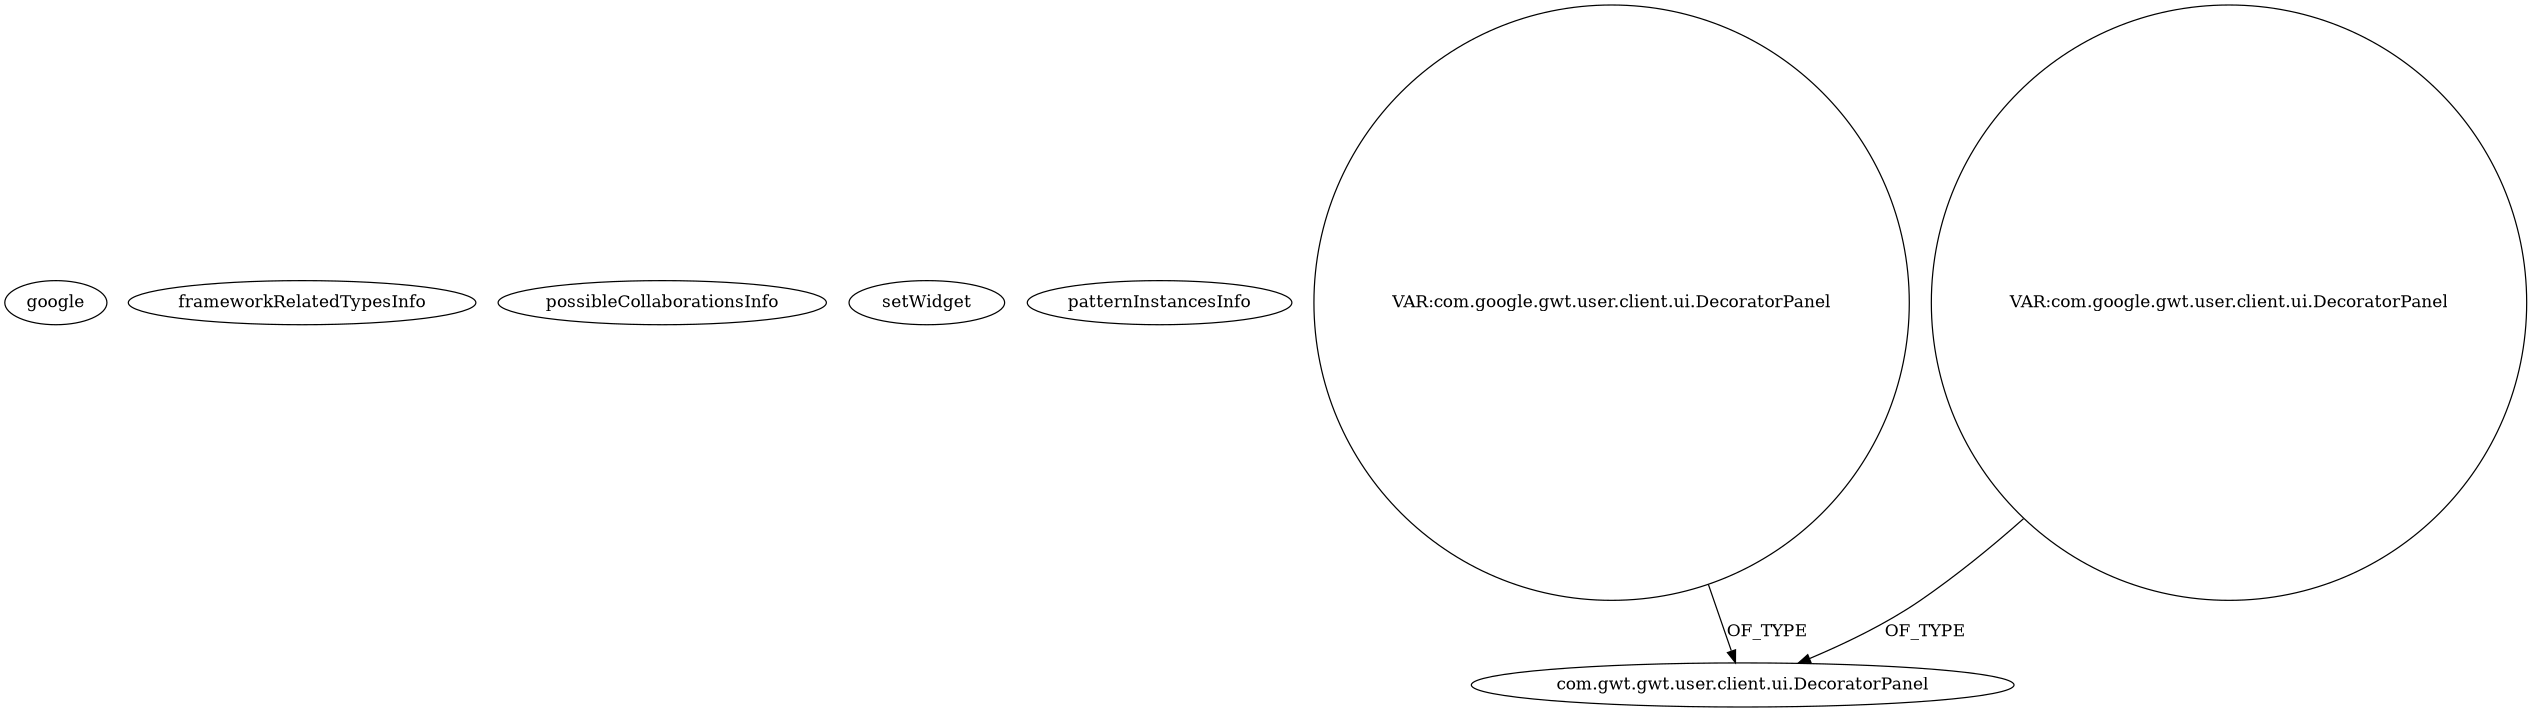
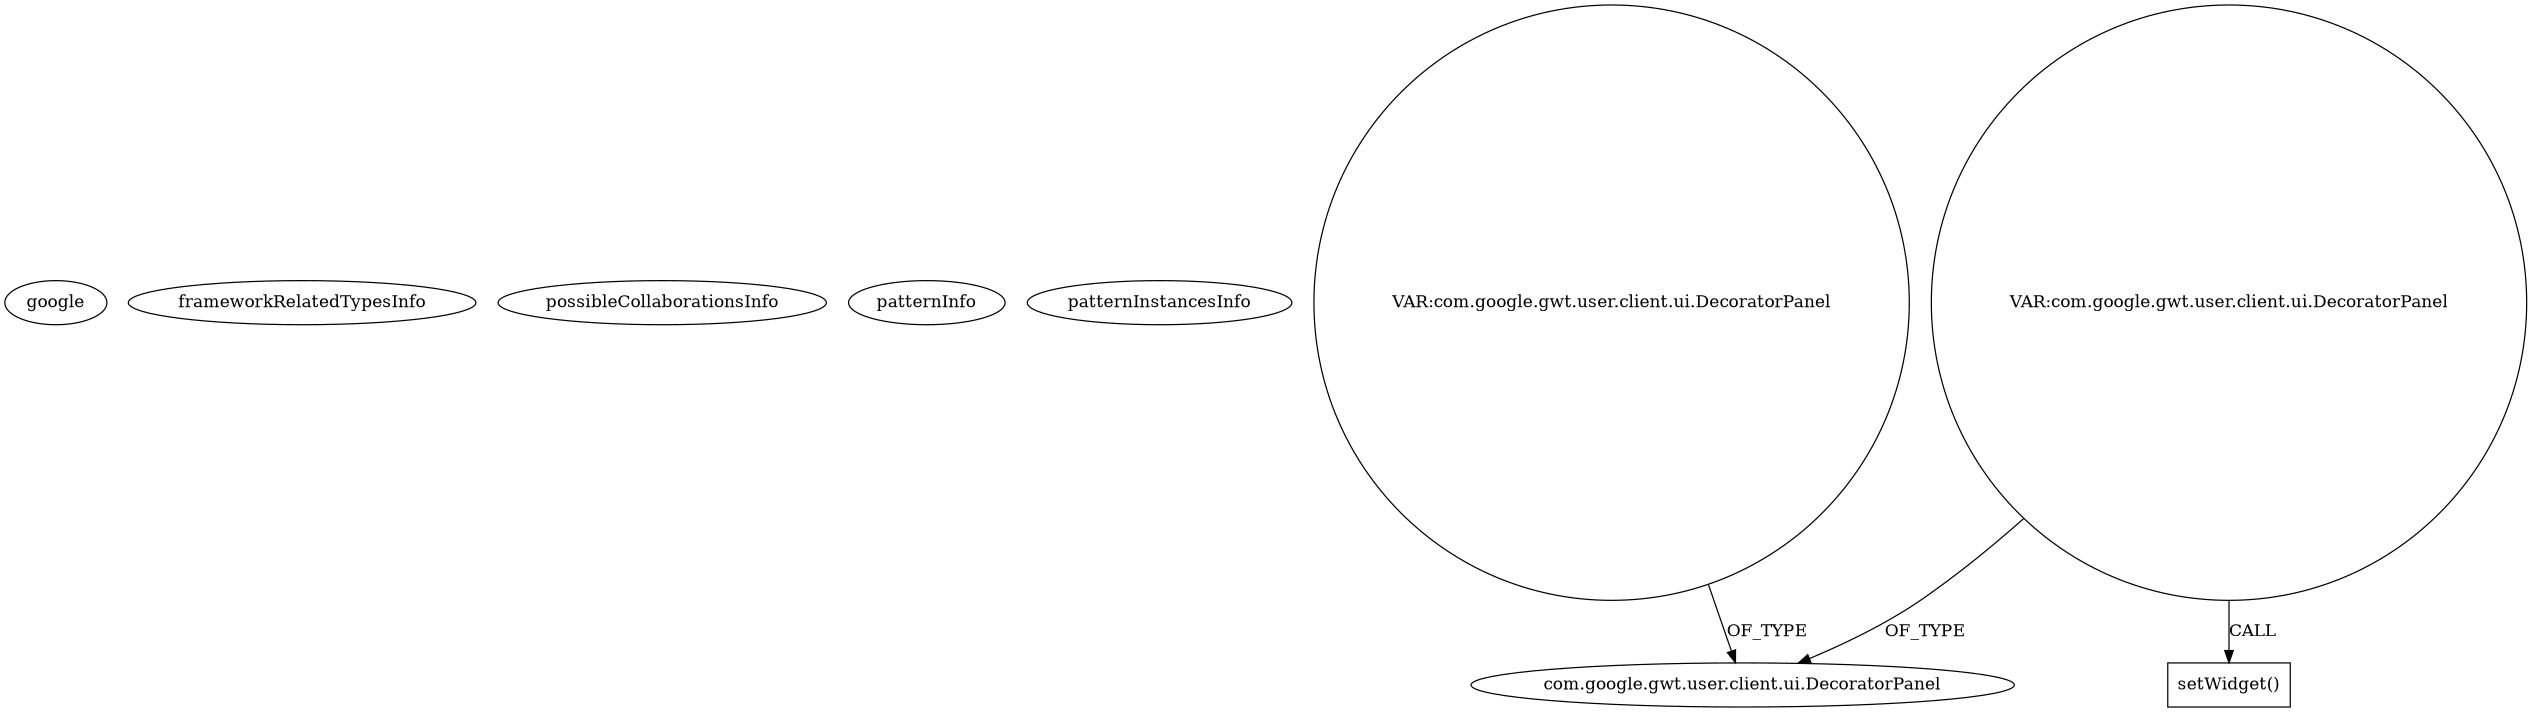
node "setWidget": label "setWidget" -> "patternInfo"
node "com.gwt.gwt.user.client.ui.DecoratorPanel": label "com.gwt.gwt.user.client.ui.DecoratorPanel" -> "com.google.gwt.user.client.ui.DecoratorPanel"
node "setWidget()": added
